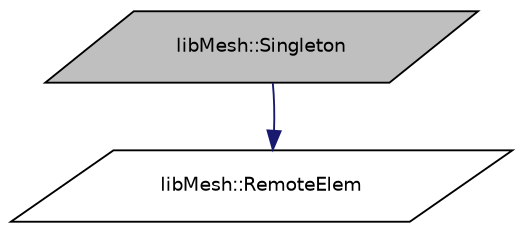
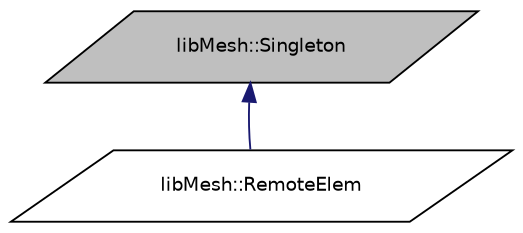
edge "libMesh::Singleton" -> "libMesh::RemoteElem": reversed
